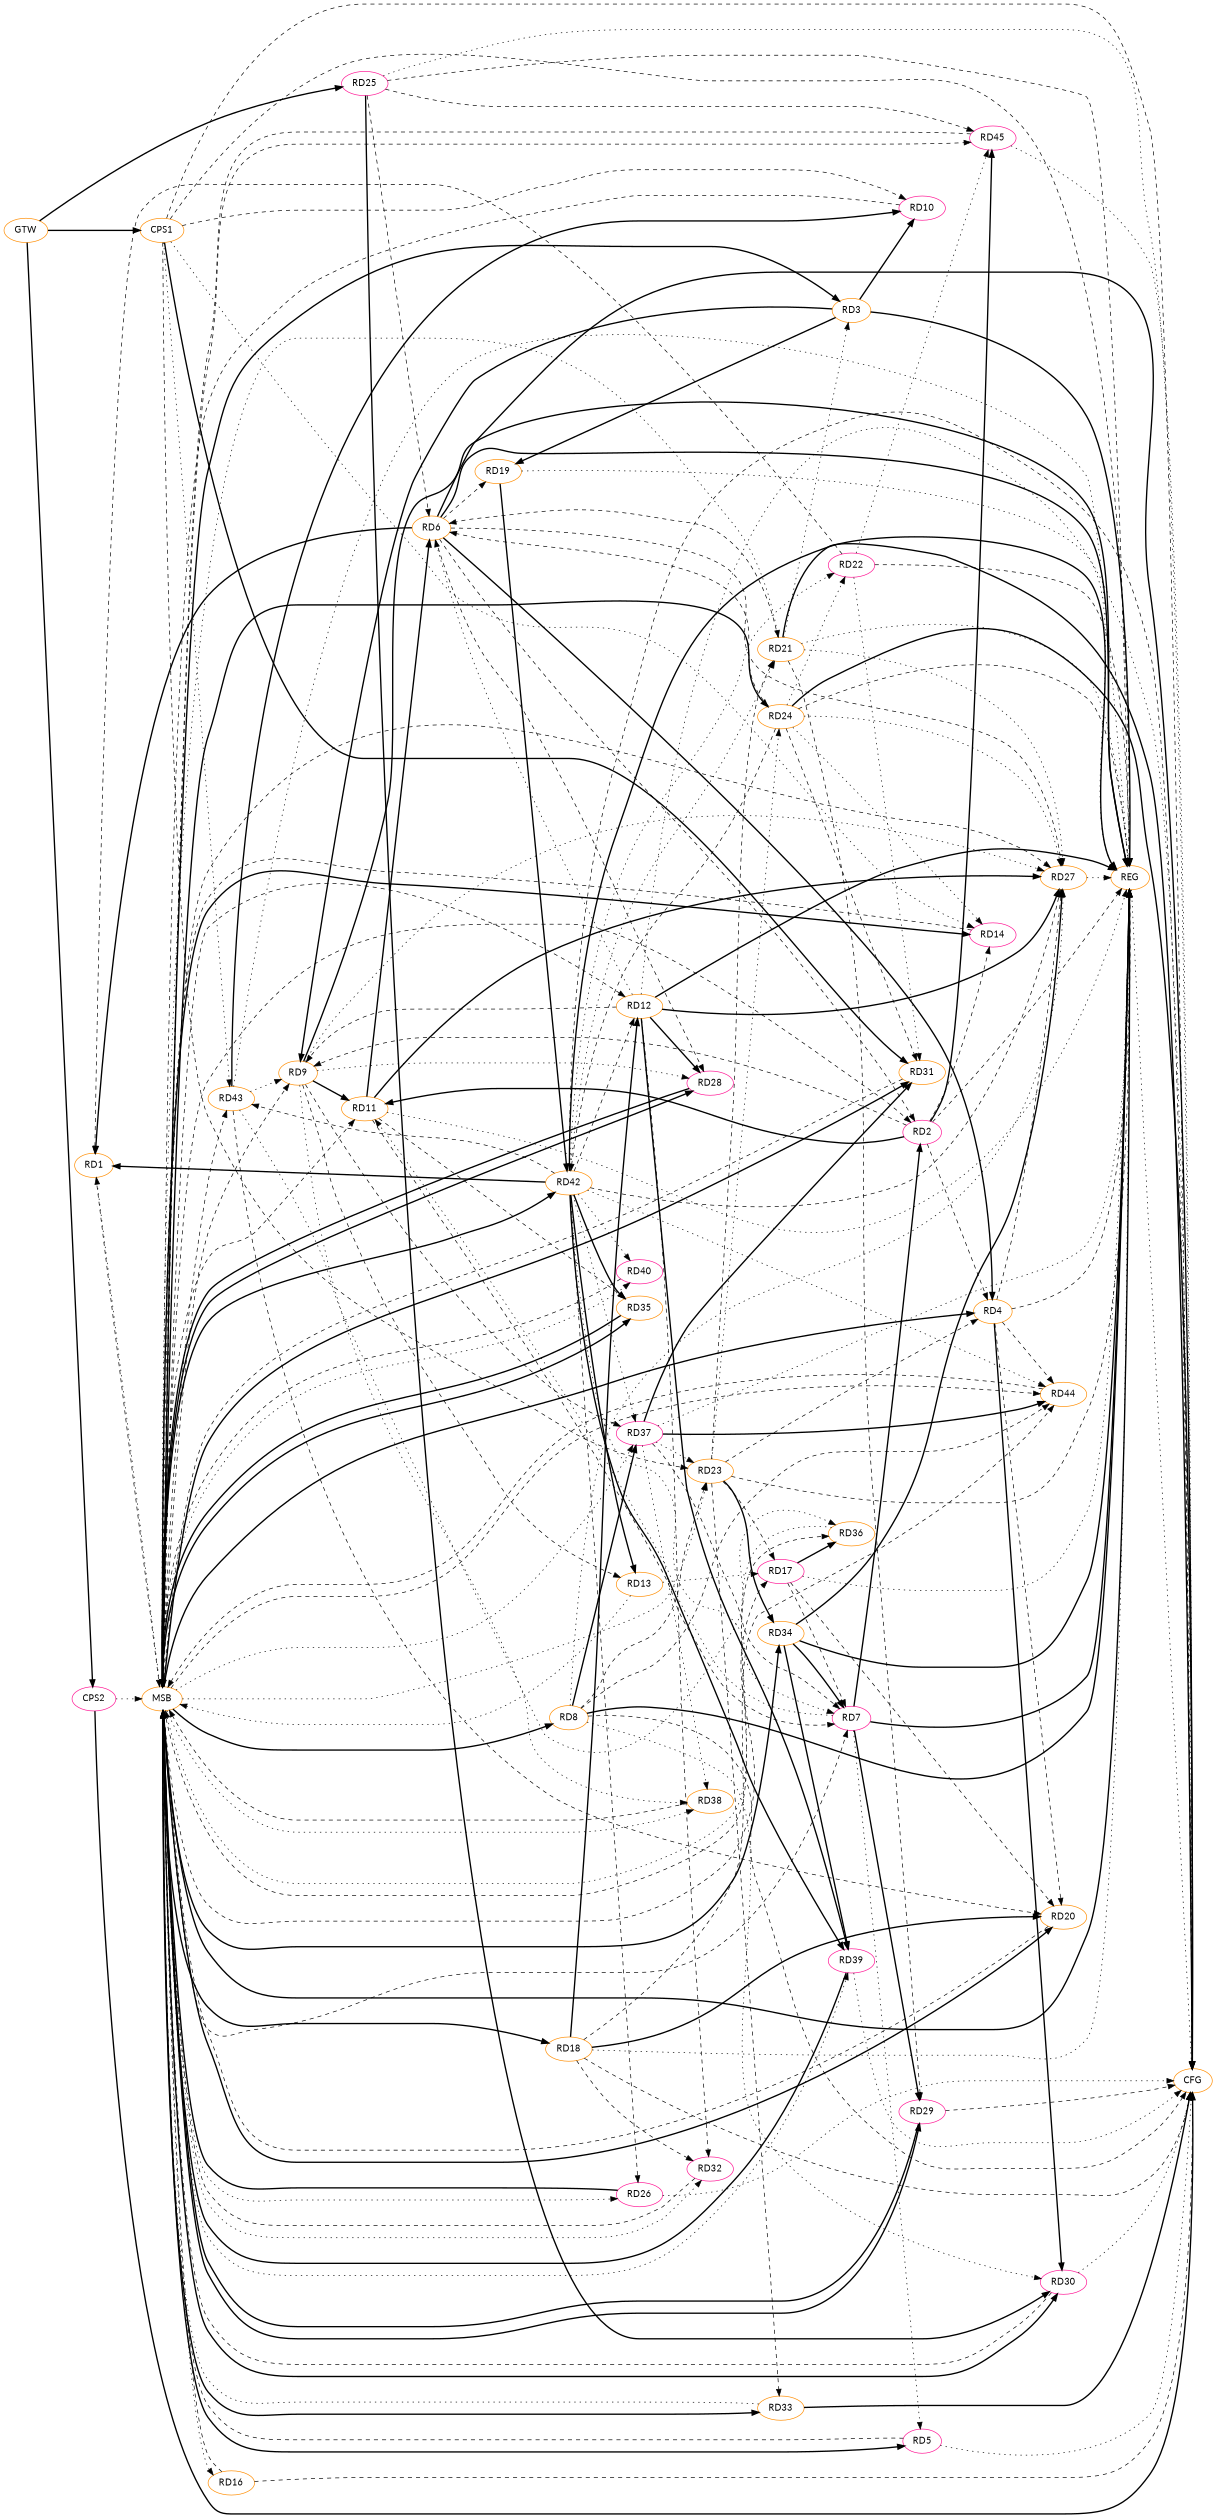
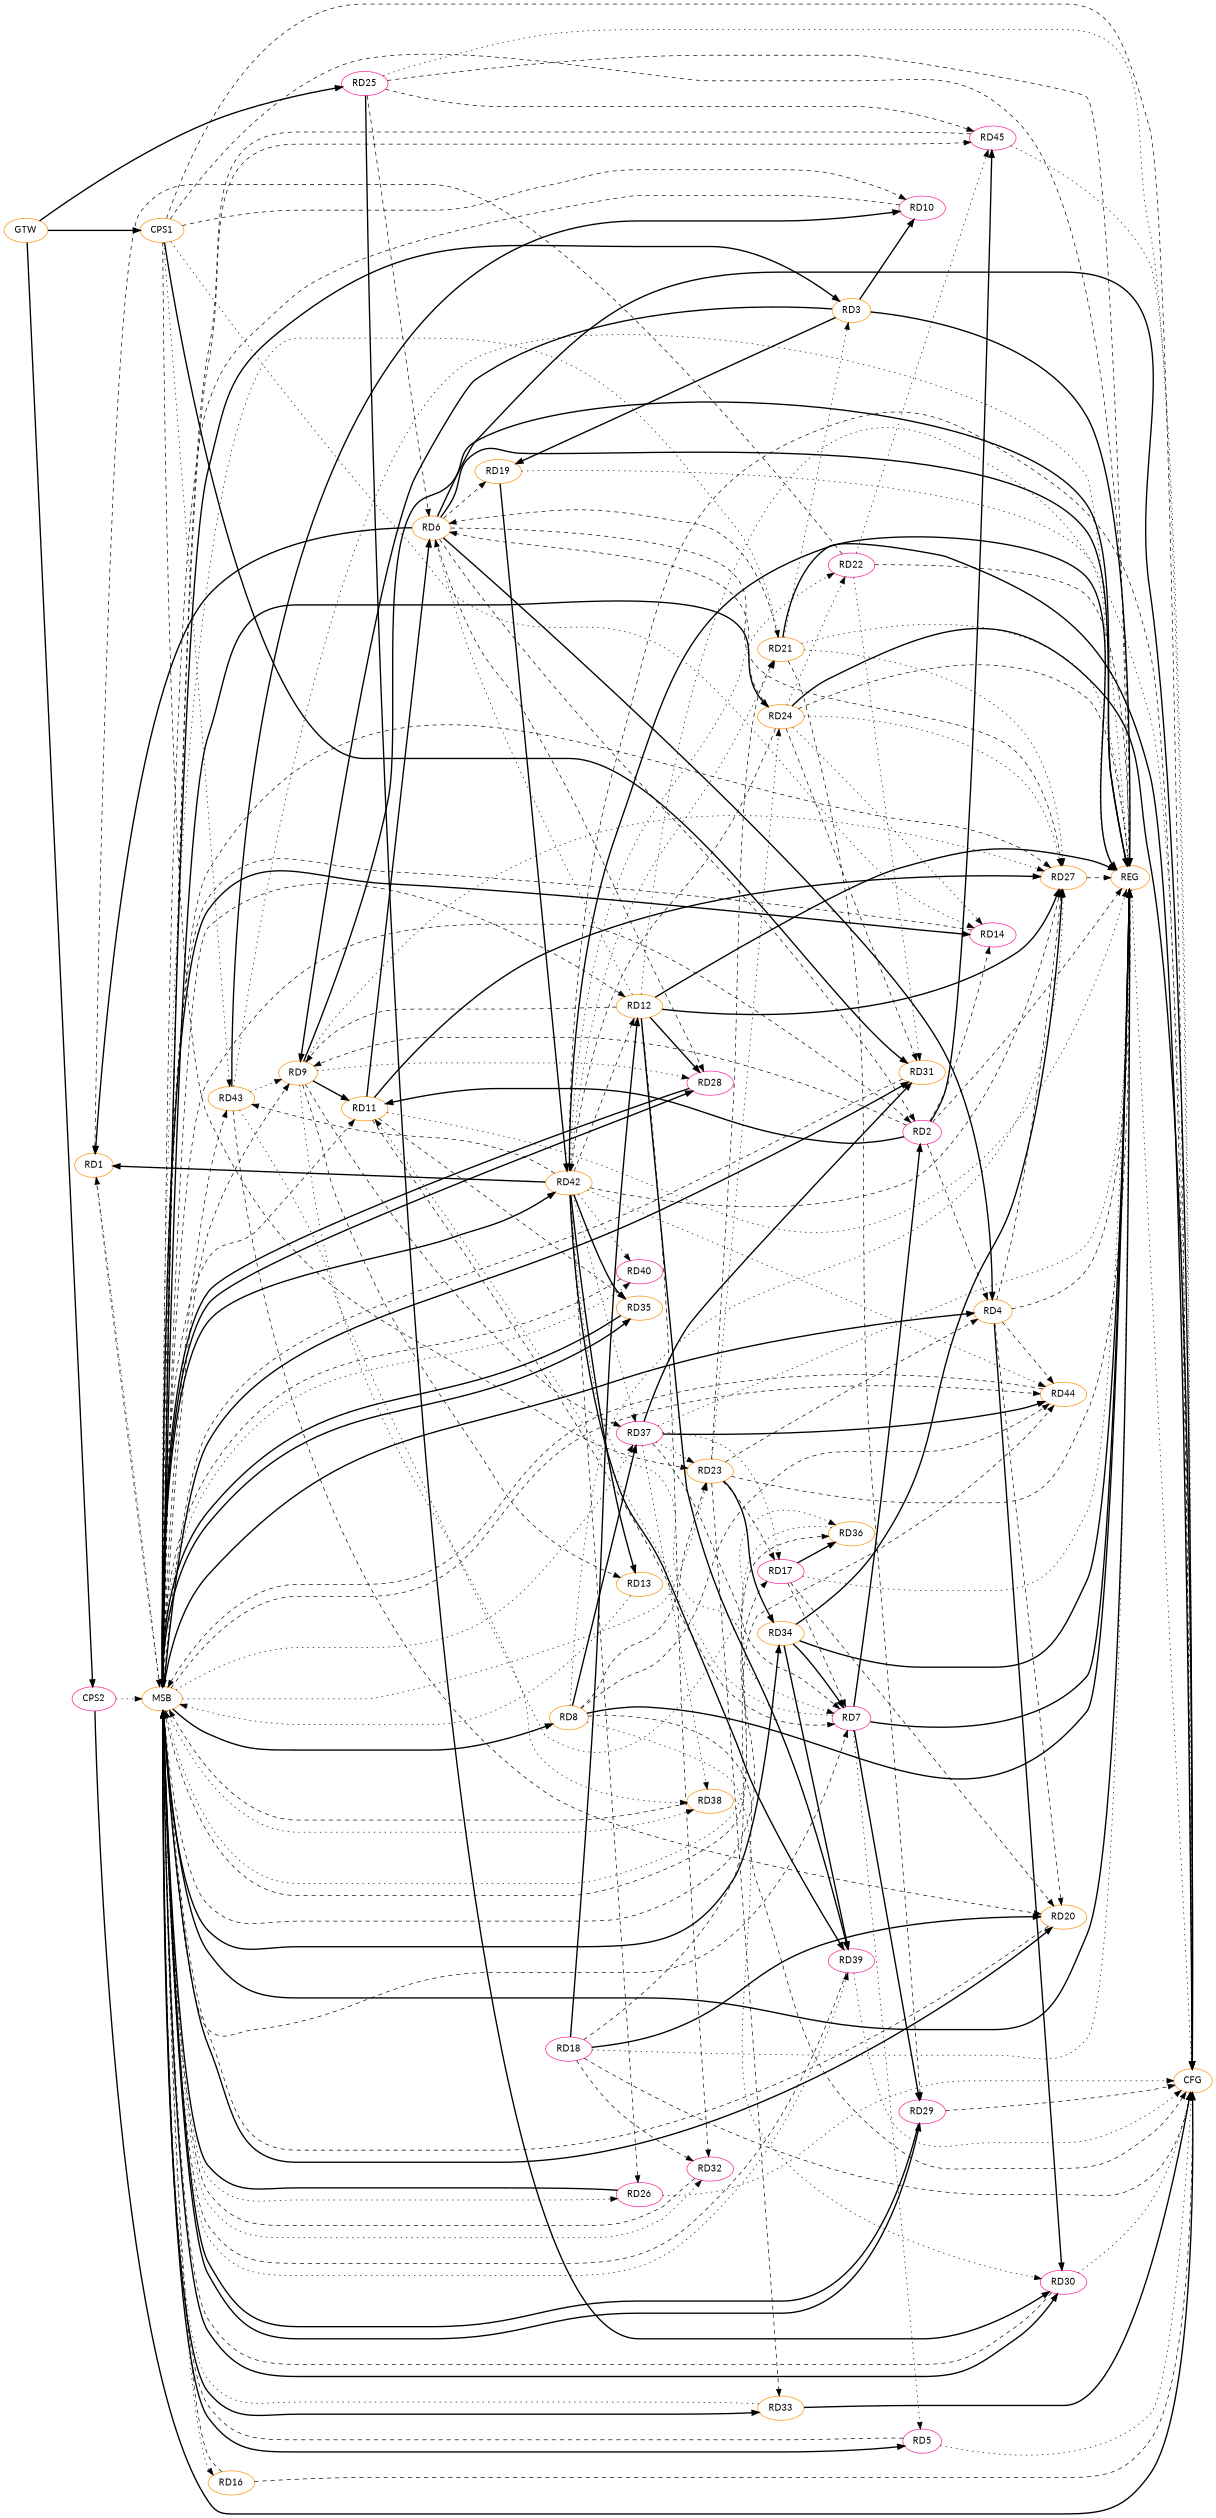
edge "RD27" -> "REG": style dotted -> dashed
edge "RD13" -> "RD17": now "RD37" -> "RD17"
edge "MSB" -> "RD18": removed
node "RD18": color darkorange -> deeppink
edge "RD39" -> "MSB": style bold -> dashed
